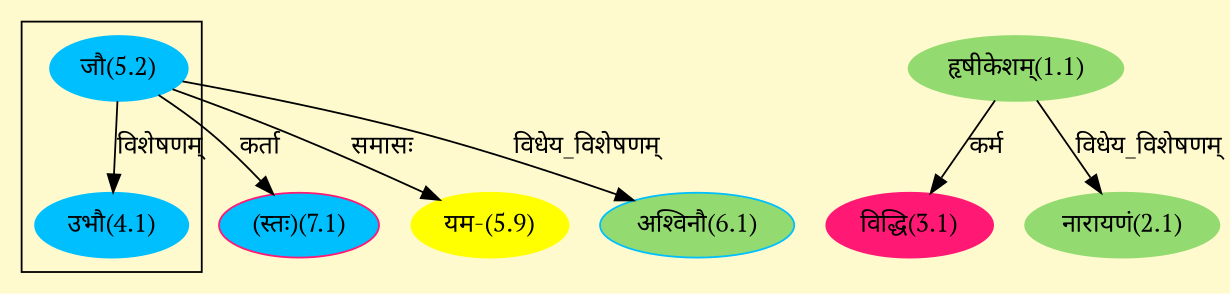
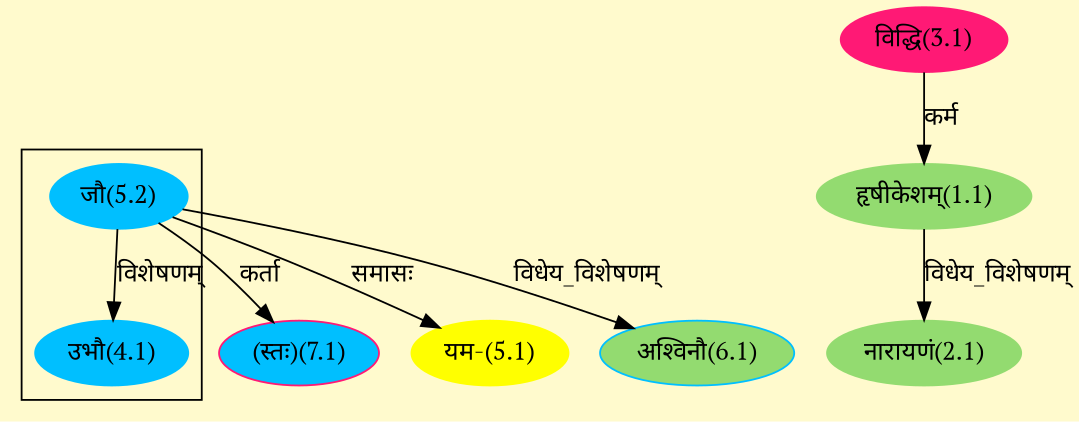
edge "हृषीकेशम्(1.1)" -> "विद्धि(3.1)": reversed
node "यम-(5.9)": label "यम-(5.9)" -> "यम-(5.1)"
